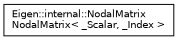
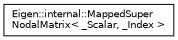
node "Eigen::internal::NodalMatrix NodalMatrix< _Scalar, _Index >": label "Eigen::internal::NodalMatrix NodalMatrix< _Scalar, _Index >" -> "Eigen::internal::MappedSuper NodalMatrix< _Scalar, _Index >"
